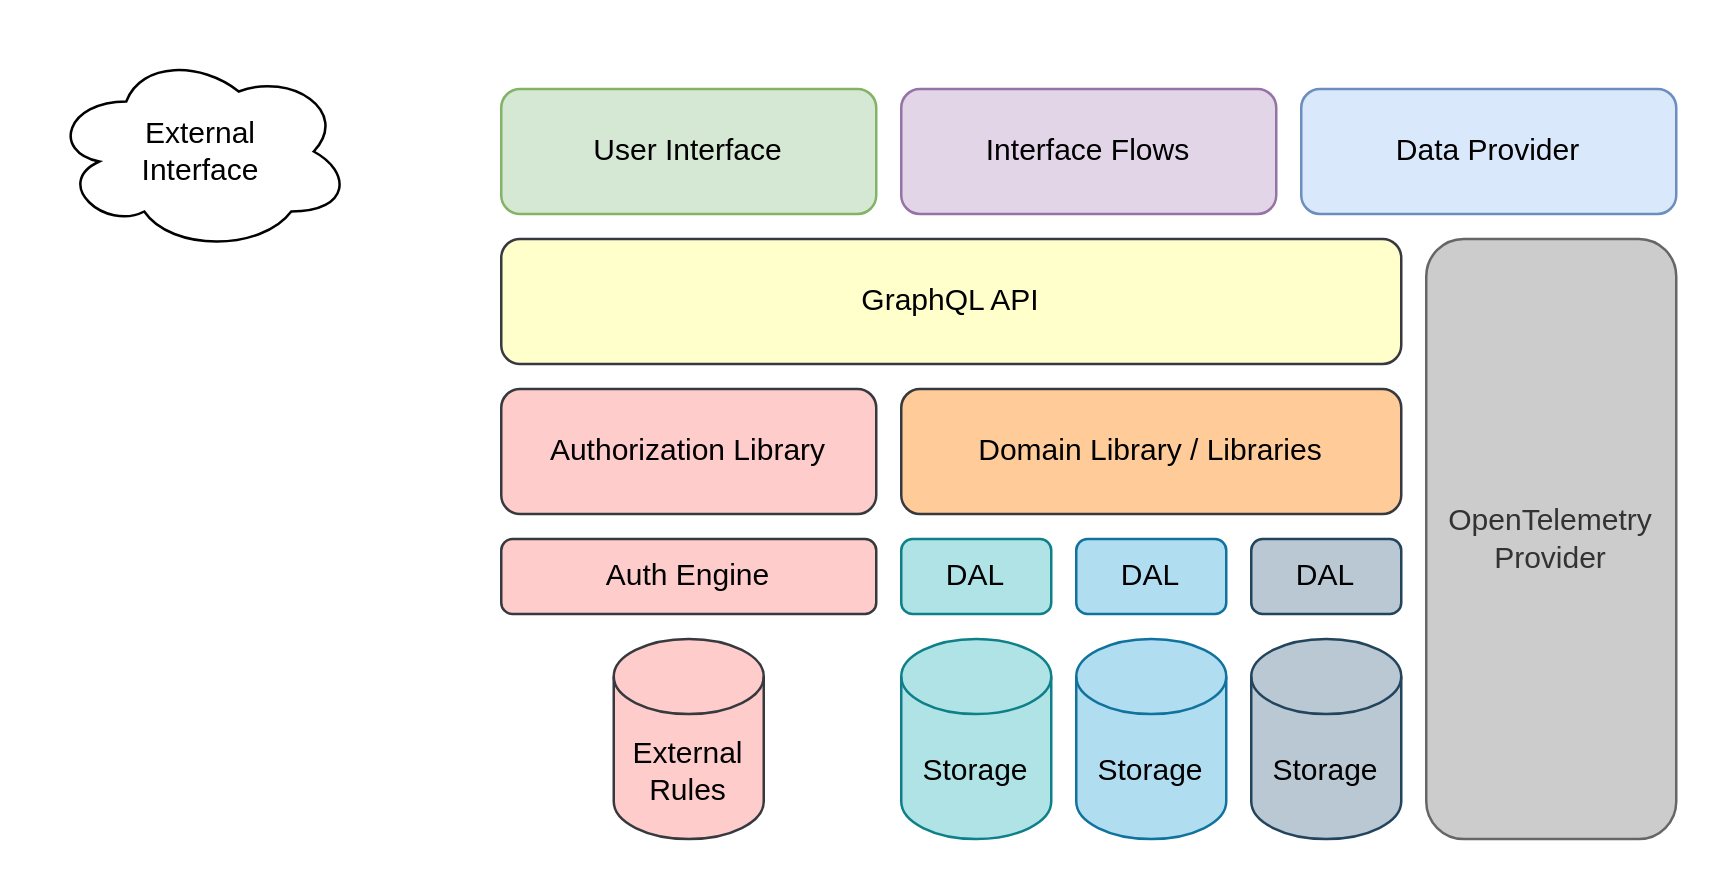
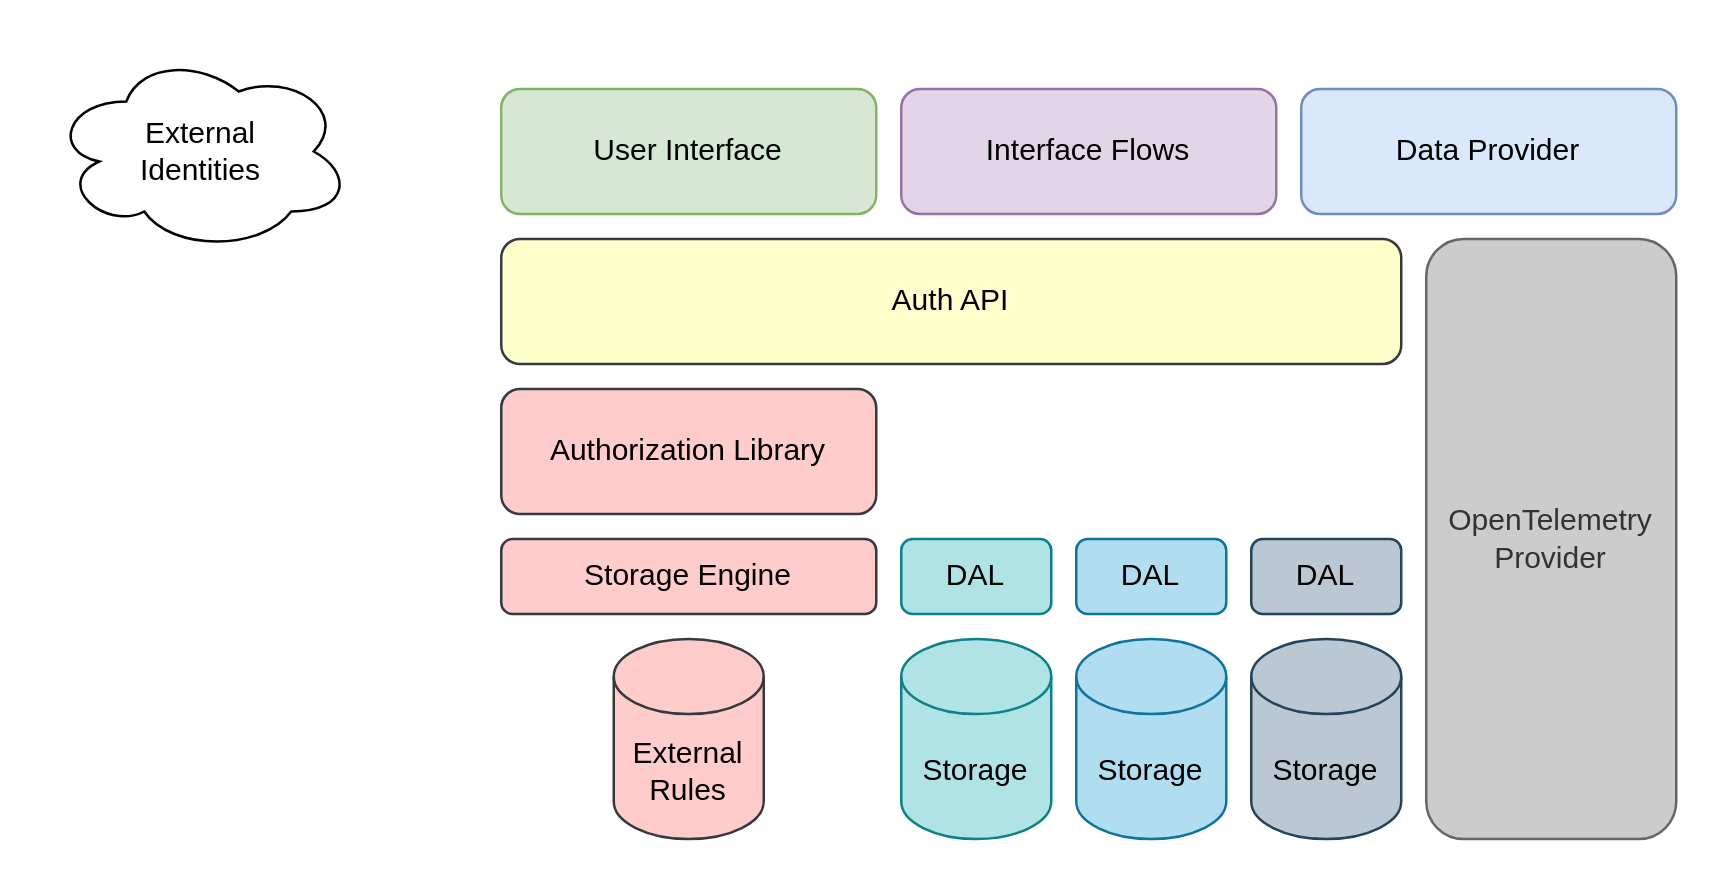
node "External Interface": label "External Interface" -> "External Identities"
node "GraphQL API": label "GraphQL API" -> "Auth API"
node "Domain Library / Libraries": removed
node "Auth Engine": label "Auth Engine" -> "Storage Engine"
